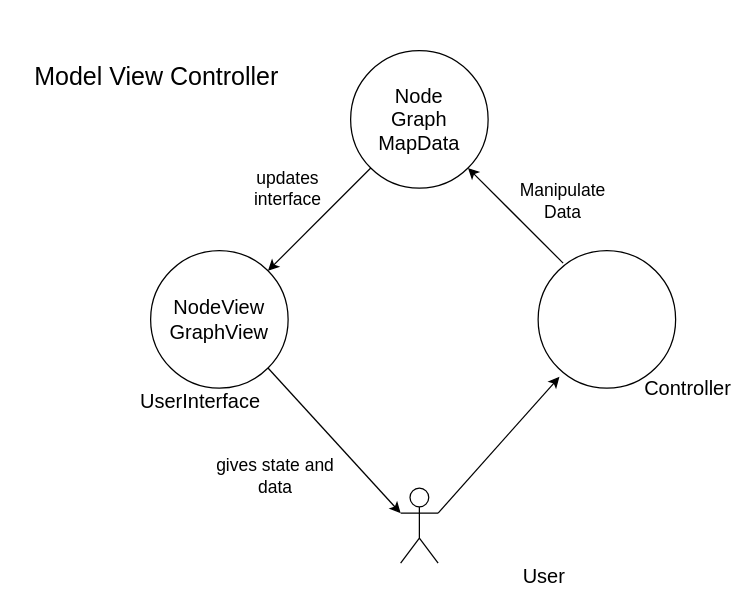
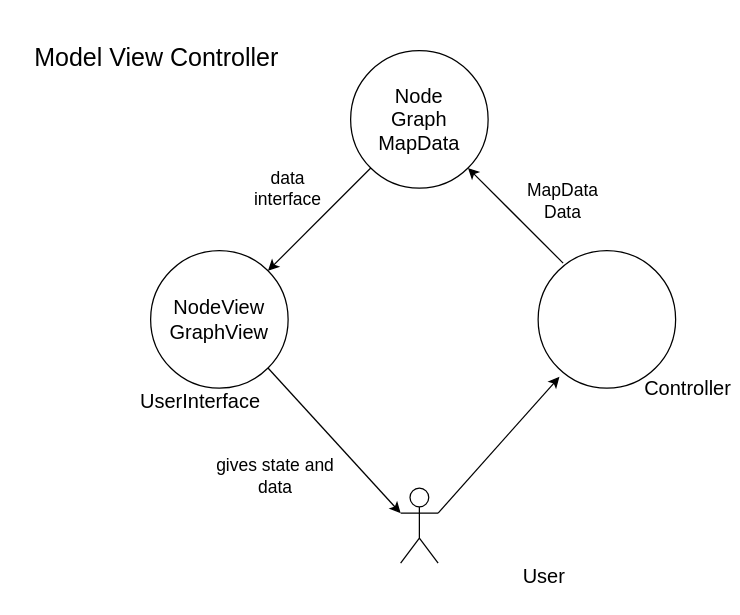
node "Model View Controller": moved (157, 76) -> (157, 57)
node "updates interface": label "updates interface" -> "data interface"
node "Manipulate Data": label "Manipulate Data" -> "MapData Data"
